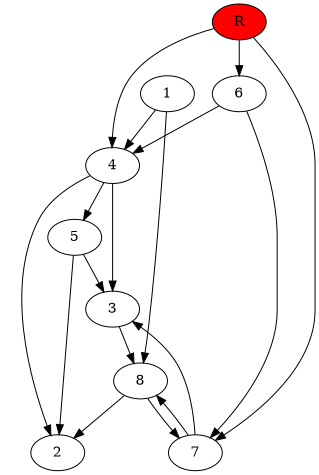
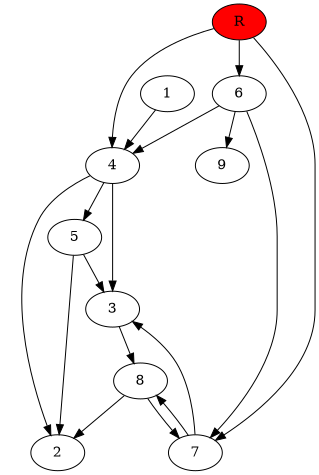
node "9": added
edge "1" -> "8": removed
